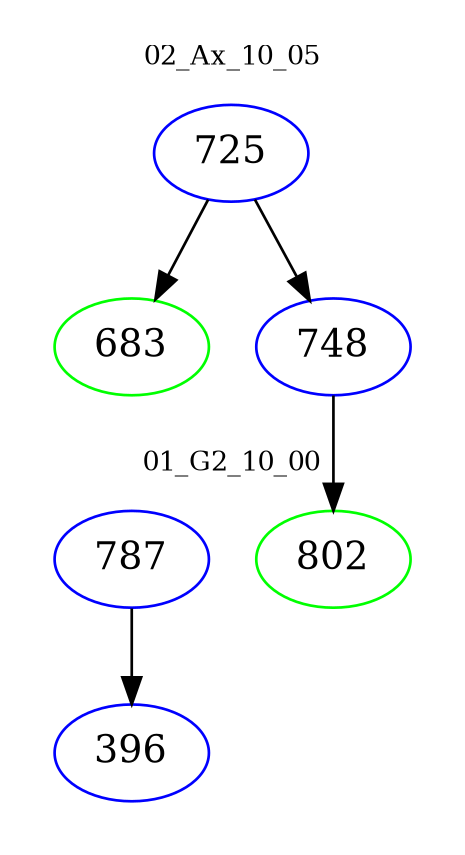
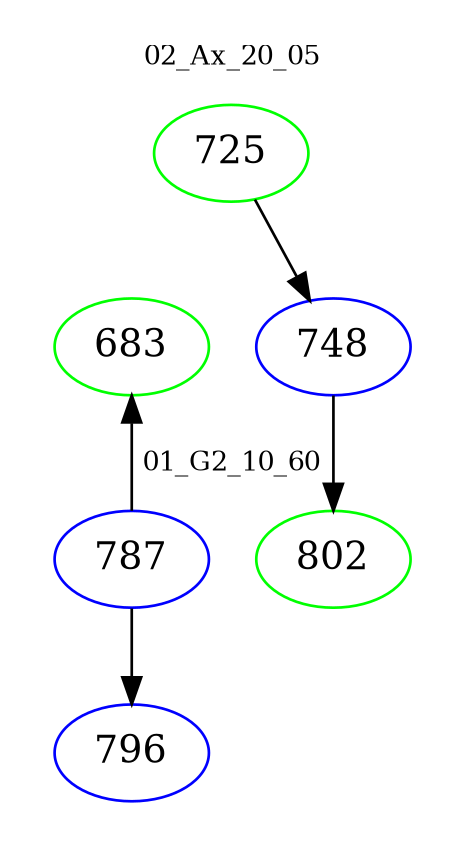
cluster "02_Ax_10_05": label "02_Ax_10_05" -> "02_Ax_20_05"
node "725": color blue -> green
edge "725" -> "683": now "787" -> "683"
cluster "01_G2_10_00": label "01_G2_10_00" -> "01_G2_10_60"
node "396": label "396" -> "796"
